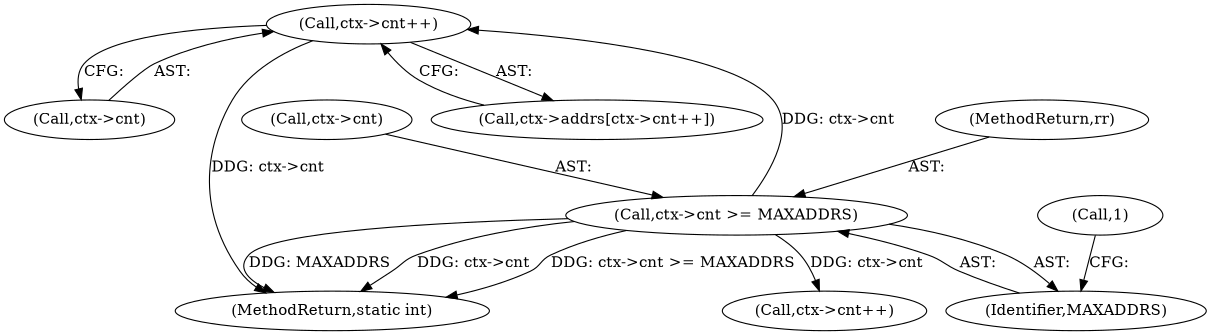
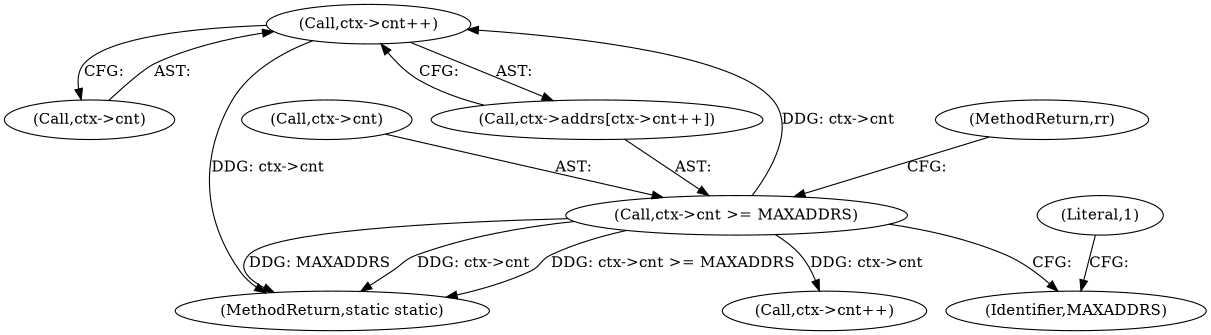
edge "(MethodReturn,rr)" -> "(Call,ctx->cnt >= MAXADDRS)": label "AST: " -> "CFG: "
node "(Call,1)": label "(Call,1)" -> "(Literal,1)"
edge "(Identifier,MAXADDRS)" -> "(Call,ctx->cnt >= MAXADDRS)": now "(Call,ctx->addrs[ctx->cnt++])" -> "(Call,ctx->cnt >= MAXADDRS)"
edge "(Call,ctx->cnt >= MAXADDRS)" -> "(Identifier,MAXADDRS)": label "AST: " -> "CFG: "
node "(MethodReturn,static int)": label "(MethodReturn,static int)" -> "(MethodReturn,static static)"
